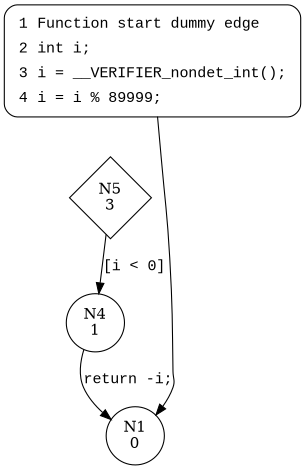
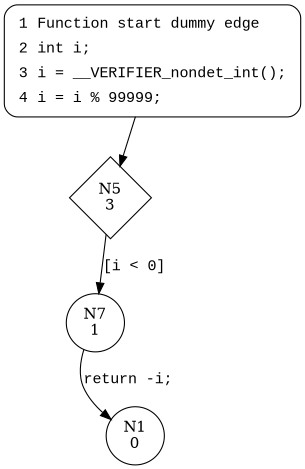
node "1": text "i = i % 89999;" -> "i = i % 99999;"
edge "1" -> "N1 0": now "1" -> "N5 3"
node "N4 1": label "N4 1" -> "N7 1"
